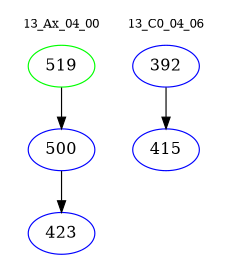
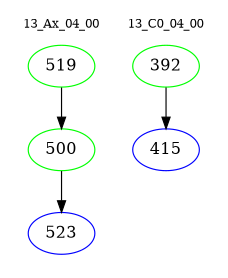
cluster "13_C0_04_06": label "13_C0_04_06" -> "13_C0_04_00"
node "392": color blue -> green
node "500": color blue -> green
node "423": label "423" -> "523"
